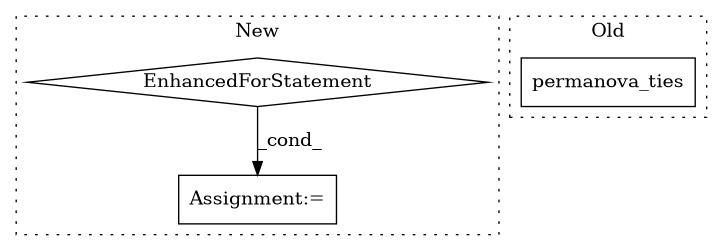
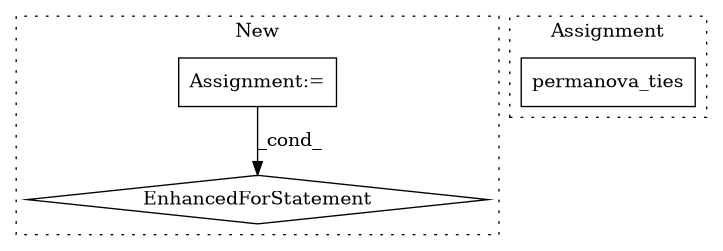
cluster "Old": label "Old" -> "Assignment"
edge "EnhancedForStatement" -> "Assignment:=": reversed
